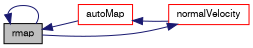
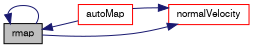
edge "normalVelocity" -> "autoMap": reversed
